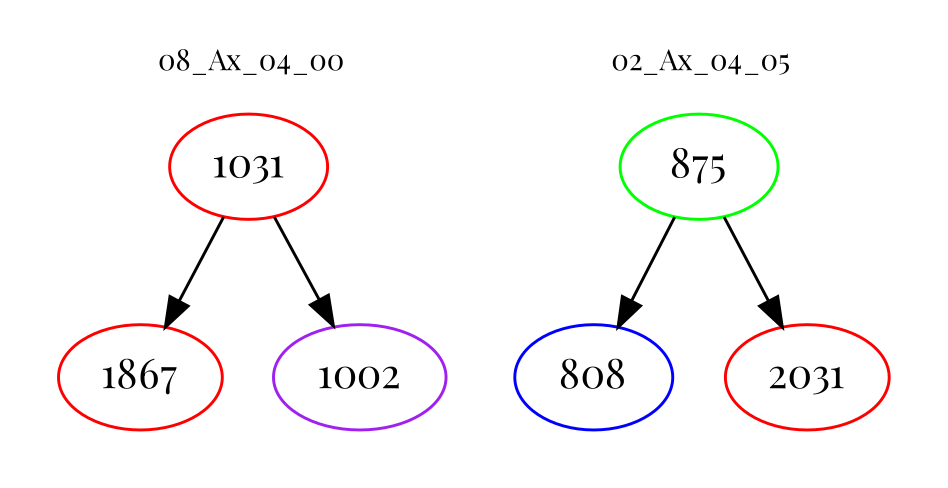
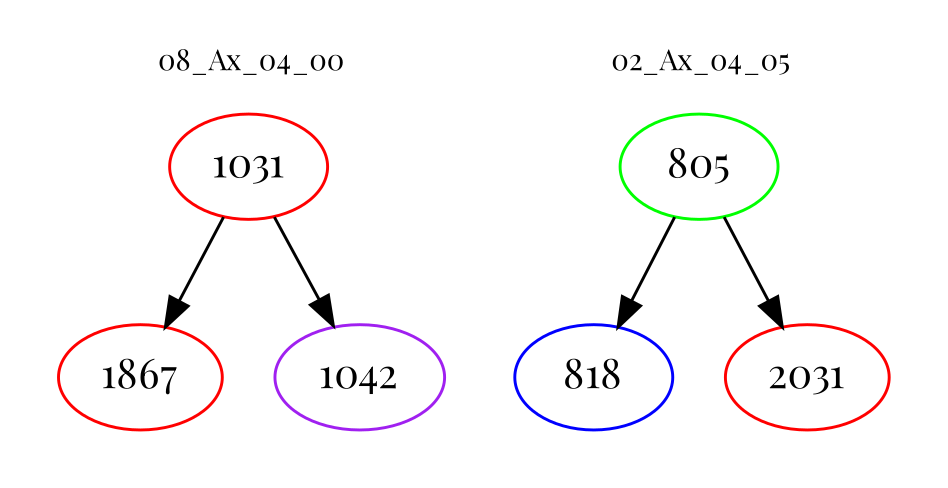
node "875": label "875" -> "805"
node "1002": label "1002" -> "1042"
node "808": label "808" -> "818"
